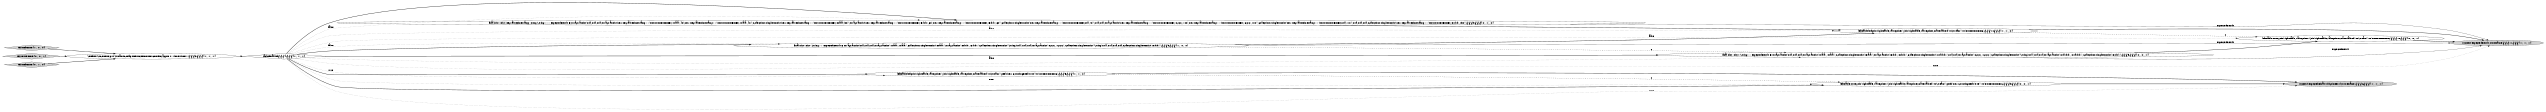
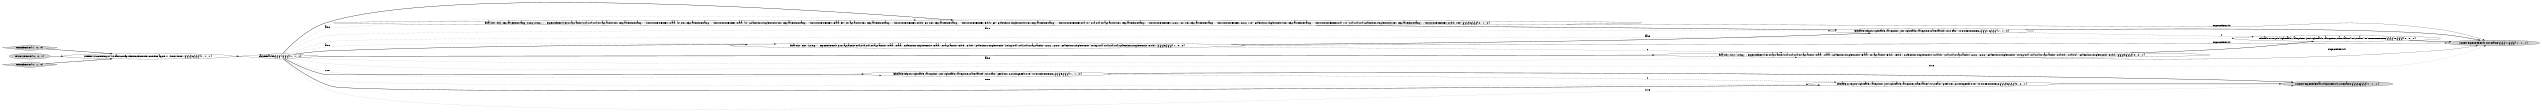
node "testOuterInner['0', '0', '1']": shape diamond -> ellipse
